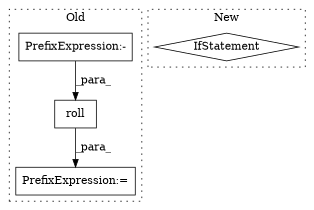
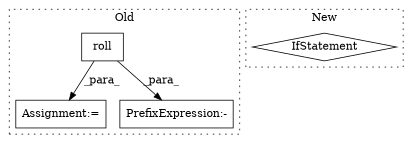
edge "PrefixExpression:-" -> "roll": reversed
node "PrefixExpression:=": label "PrefixExpression:=" -> "Assignment:="
